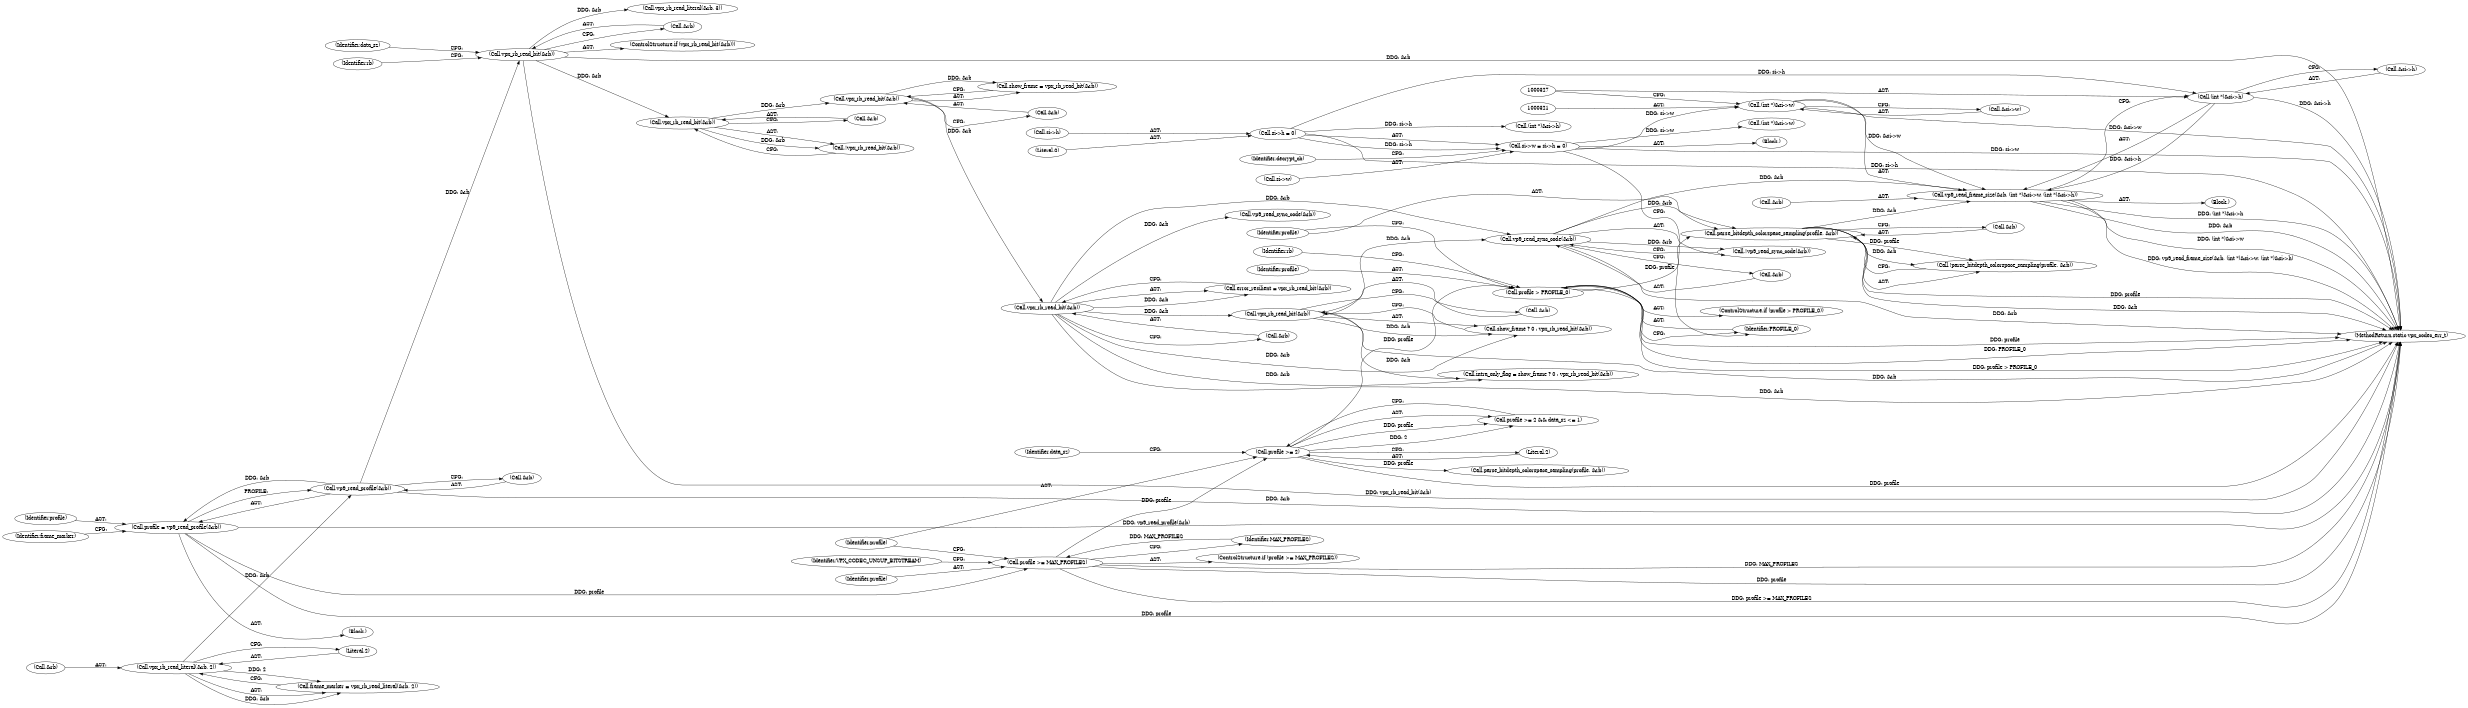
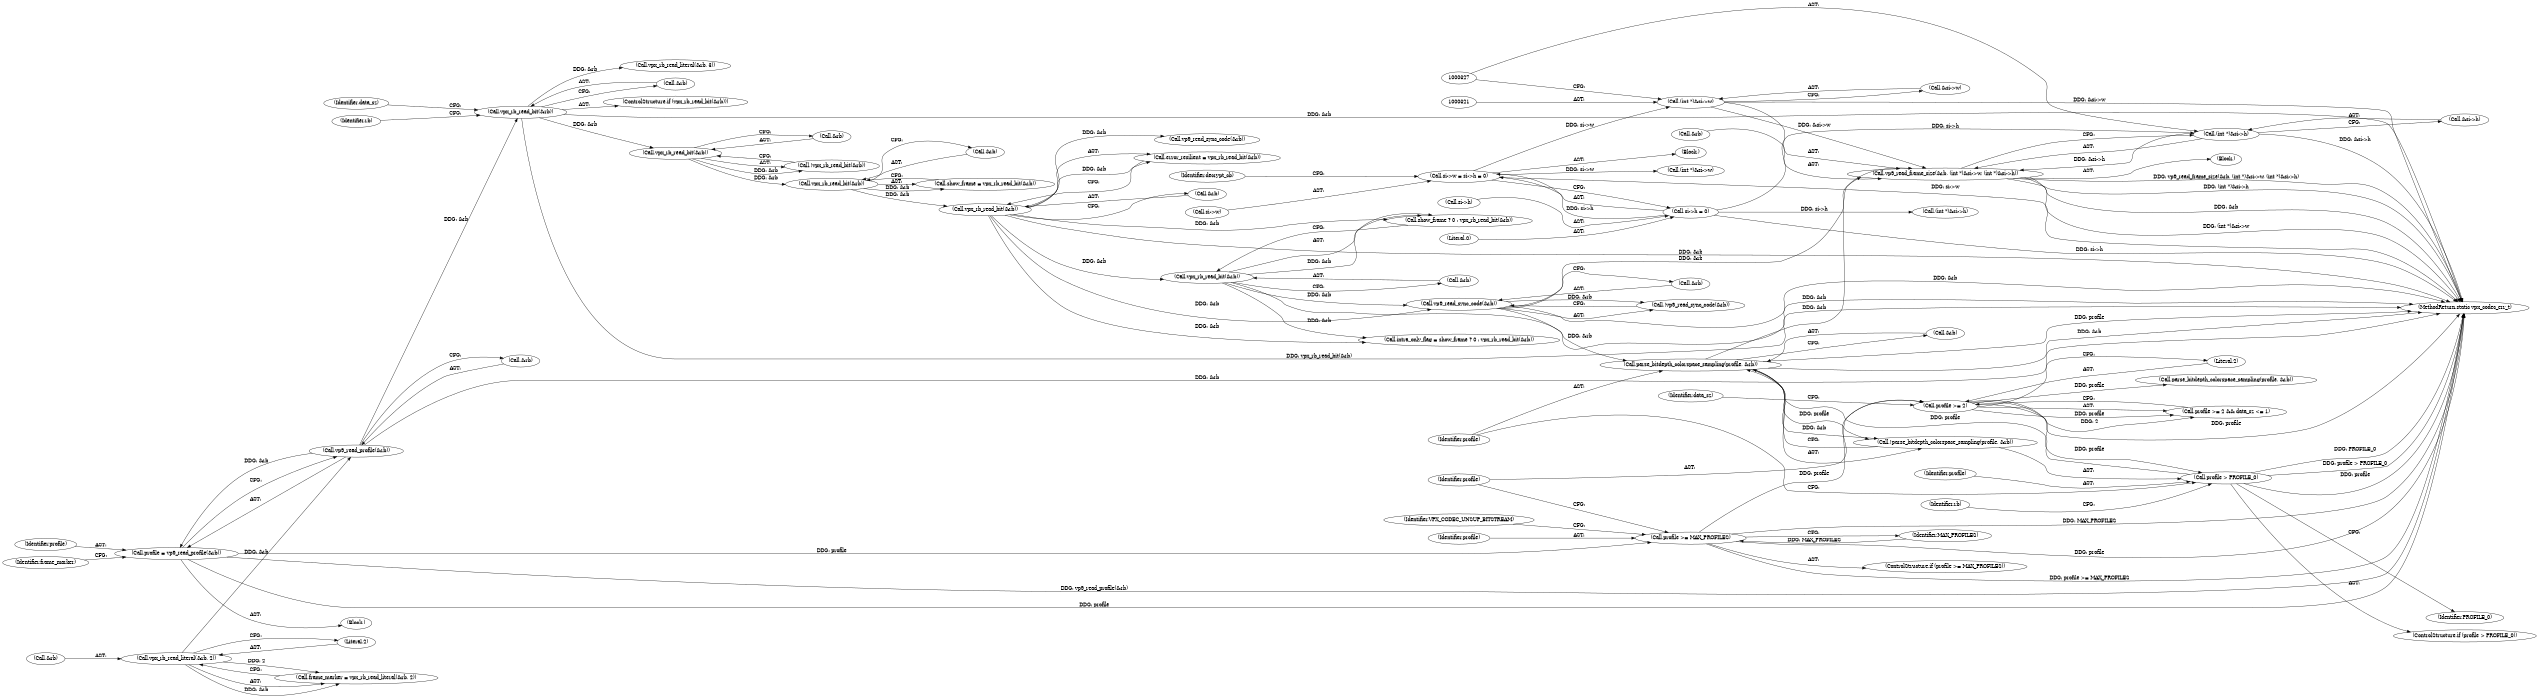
edge "(Call,si->w = si->h = 0)" -> "(Identifier,PROFILE_0)": now "(Call,si->w = si->h = 0)" -> "(Call,si->h = 0)"
edge "(Identifier,PROFILE_0)" -> "(Call,profile > PROFILE_0)": now "(Call,!parse_bitdepth_colorspace_sampling(profile, &rb))" -> "(Call,profile > PROFILE_0)"
edge "(Call,profile = vp9_read_profile(&rb))" -> "(Call,vp9_read_profile(&rb))": label "PROFILE: " -> "CFG: "
